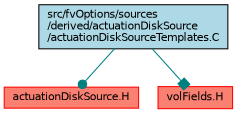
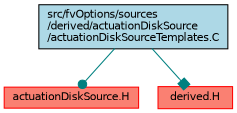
node "volFields.H": label "volFields.H" -> "derived.H"
